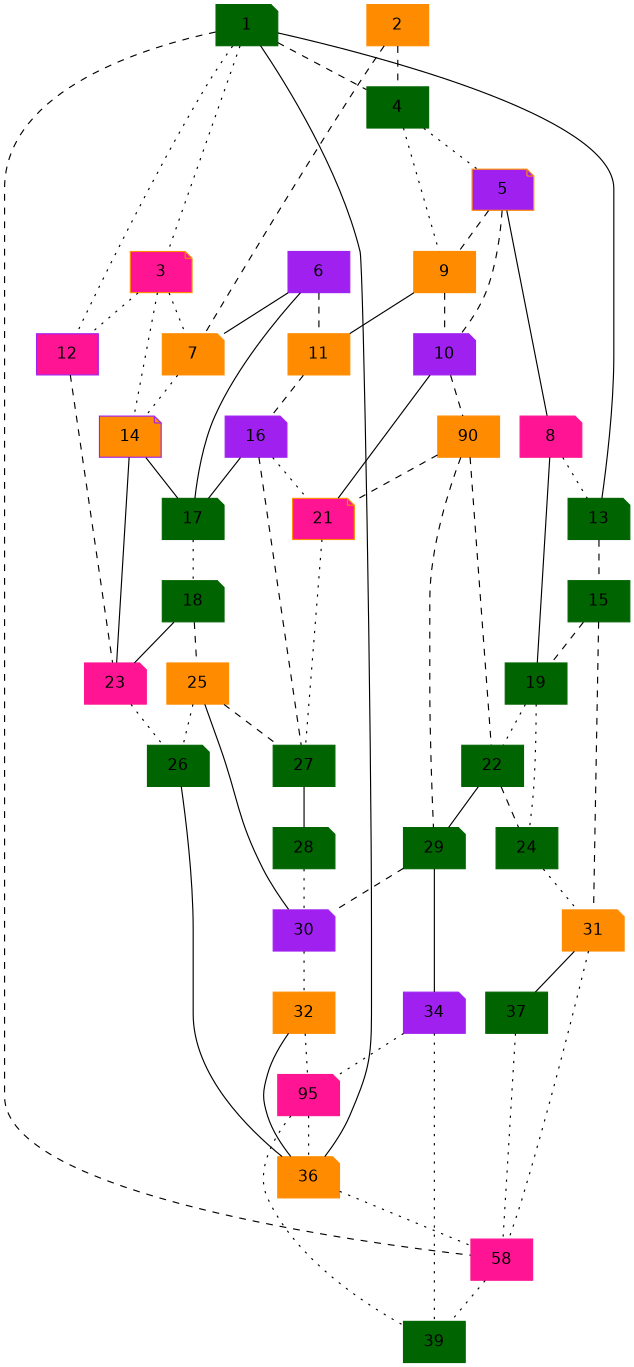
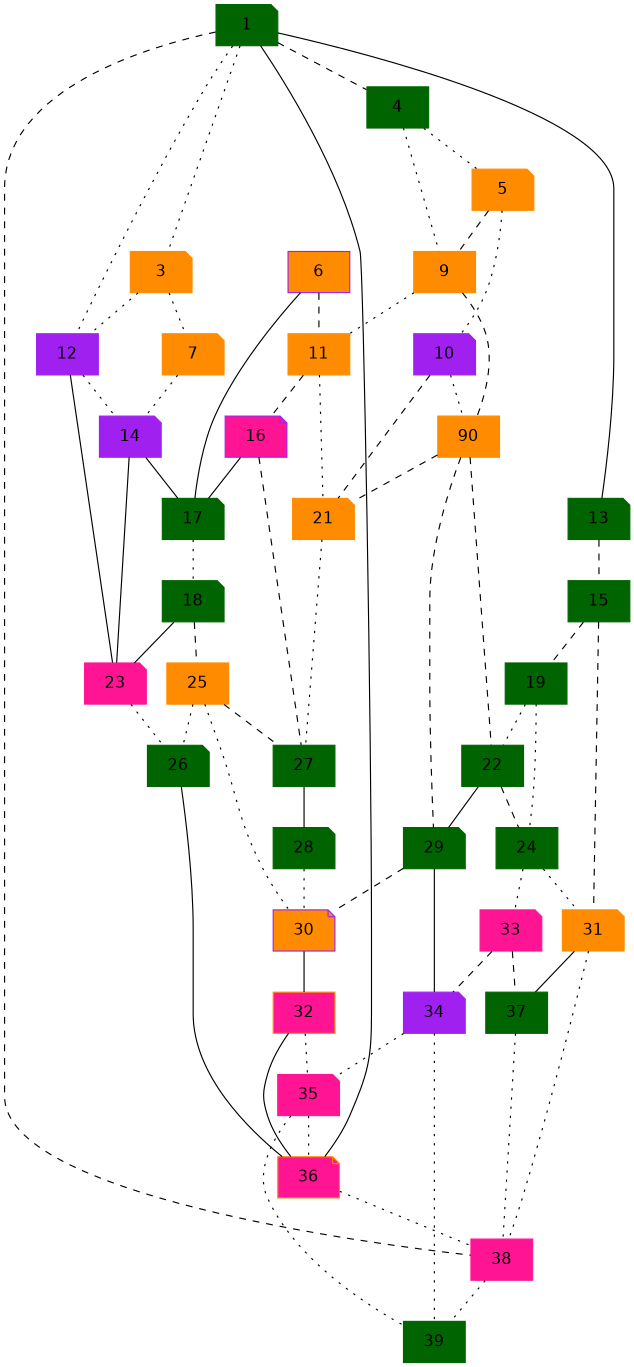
node "2": removed
node "5": fillcolor purple -> darkorange
node "3": fillcolor deeppink -> darkorange
node "6": fillcolor purple -> darkorange
edge "5" -- "10": style dashed -> dotted
edge "6" -- "7": removed
edge "9" -- "11": style solid -> dotted
edge "9" -- "10": now "9" -- "90"
node "12": fillcolor deeppink -> purple
edge "3" -- "14": now "12" -- "14"
edge "10" -- "90": style dashed -> dotted
node "14": fillcolor darkorange -> purple
node "16": fillcolor purple -> deeppink
edge "10" -- "21": style solid -> dashed
node "8": removed
edge "16" -- "21": now "11" -- "21"
edge "12" -- "23": style dashed -> solid
node "21": fillcolor deeppink -> darkorange
edge "25" -- "30": style solid -> dotted
node "30": fillcolor purple -> darkorange
node "33": added
edge "30" -- "32": style dotted -> solid
node "32": fillcolor darkorange -> deeppink
node "95": label "95" -> "35"
node "36": fillcolor darkorange -> deeppink
node "58": label "58" -> "38"
